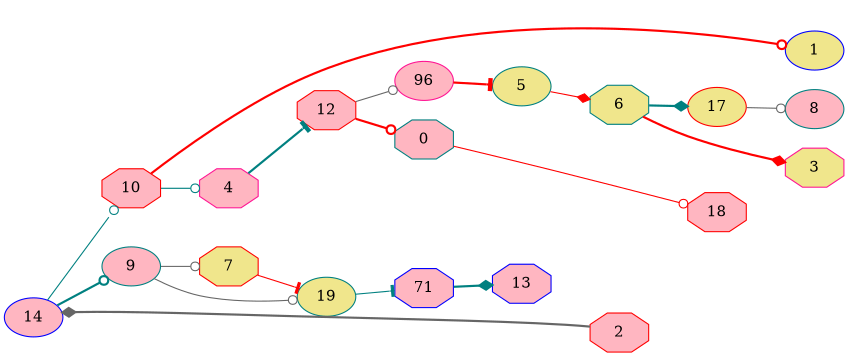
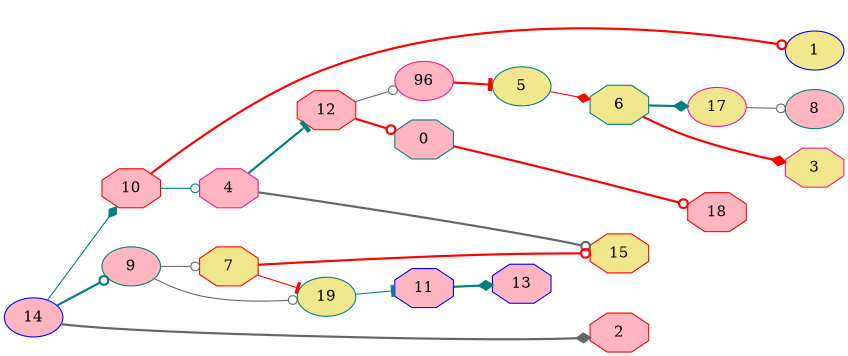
node "17": color red -> deeppink
edge "0" -> "18": style solid -> bold
node "15": added
edge "14" -> "10": arrowhead odot -> diamond
node "71": label "71" -> "11"
edge "2" -> "14": reversed
